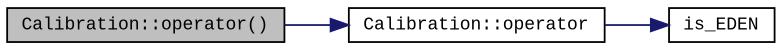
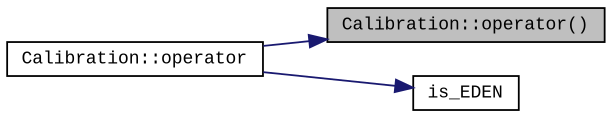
edge "Calibration::operator()" -> "Calibration::operator": reversed
